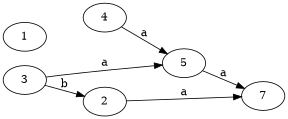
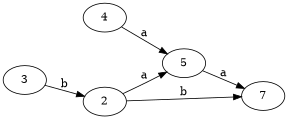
node "1": removed
edge "3" -> "5": now "2" -> "5"
edge "2" -> "7": label "a" -> "b"
